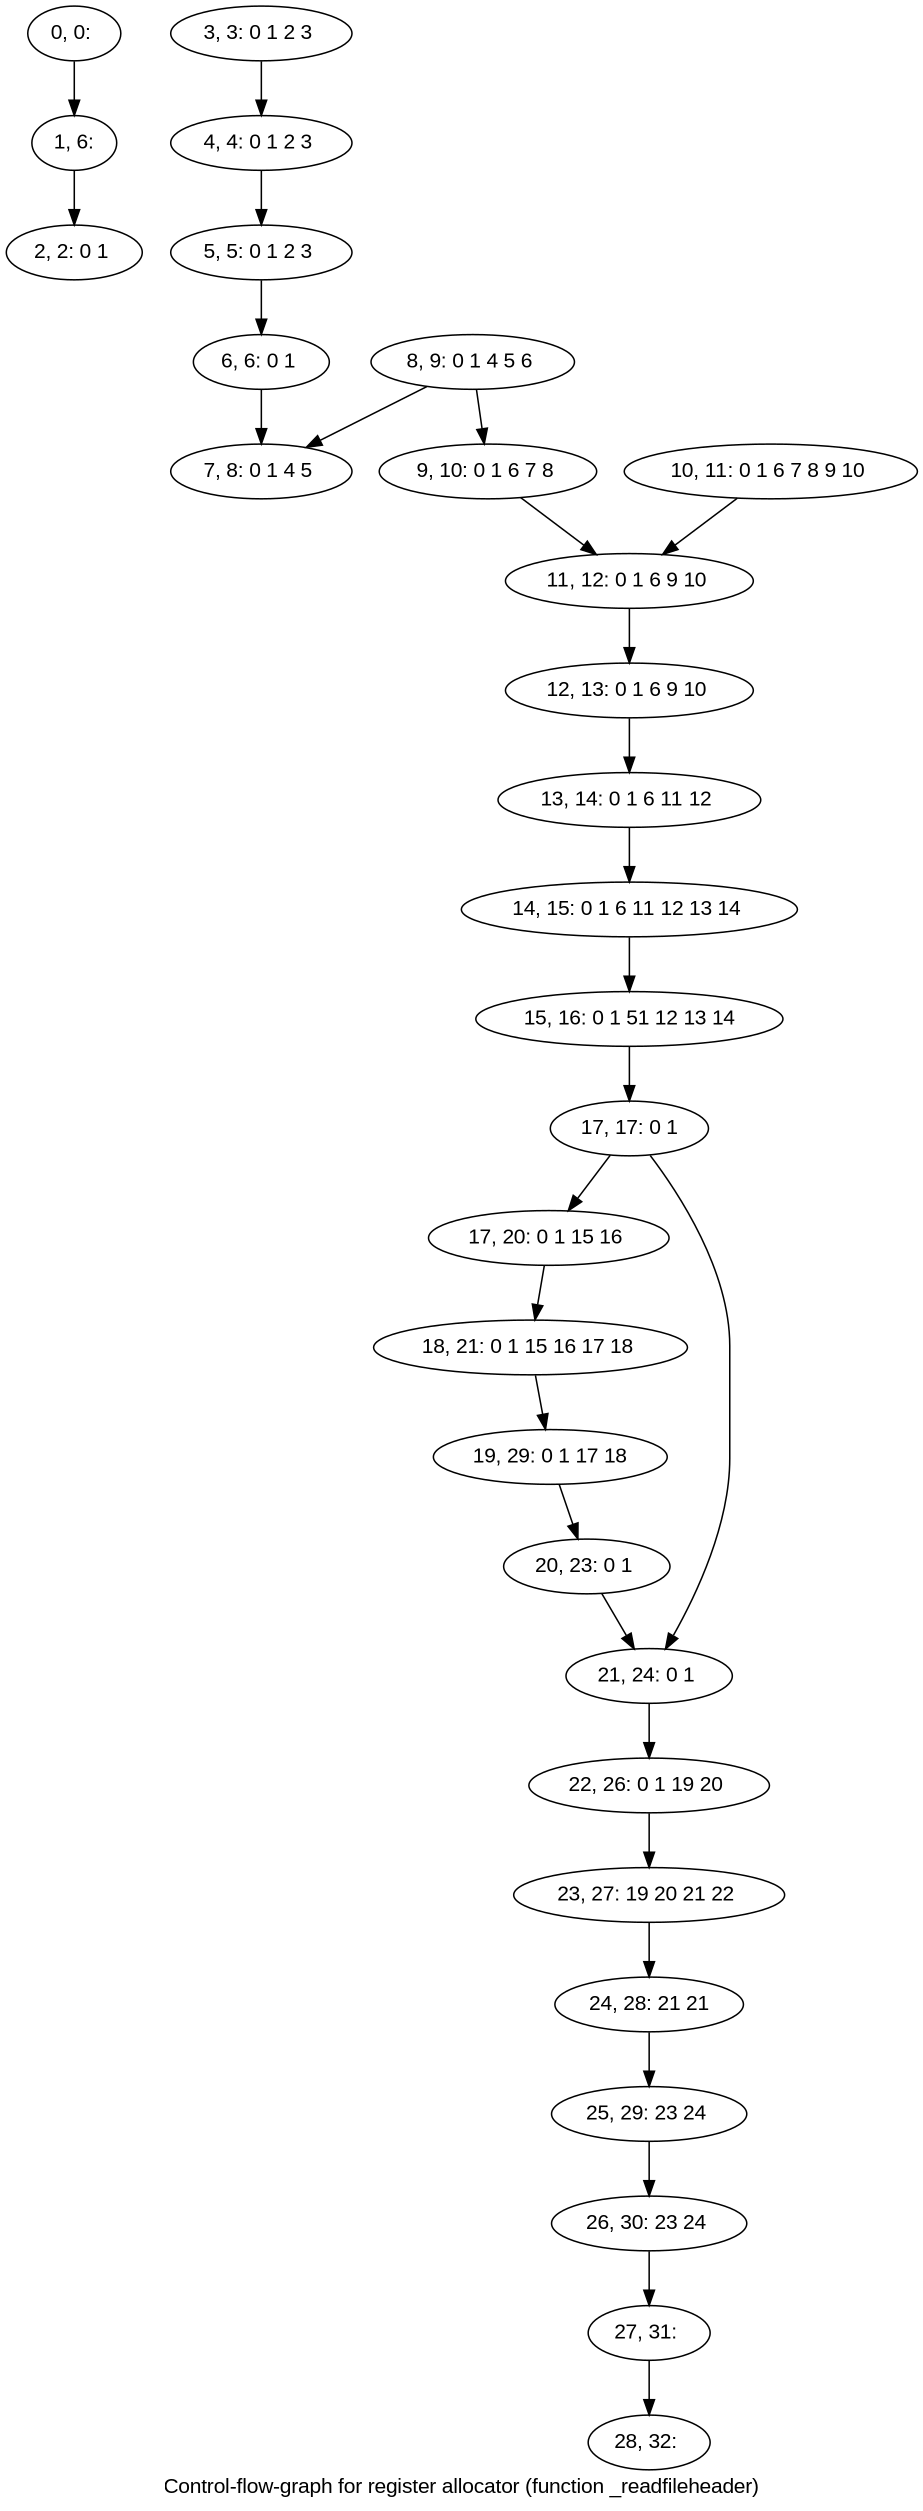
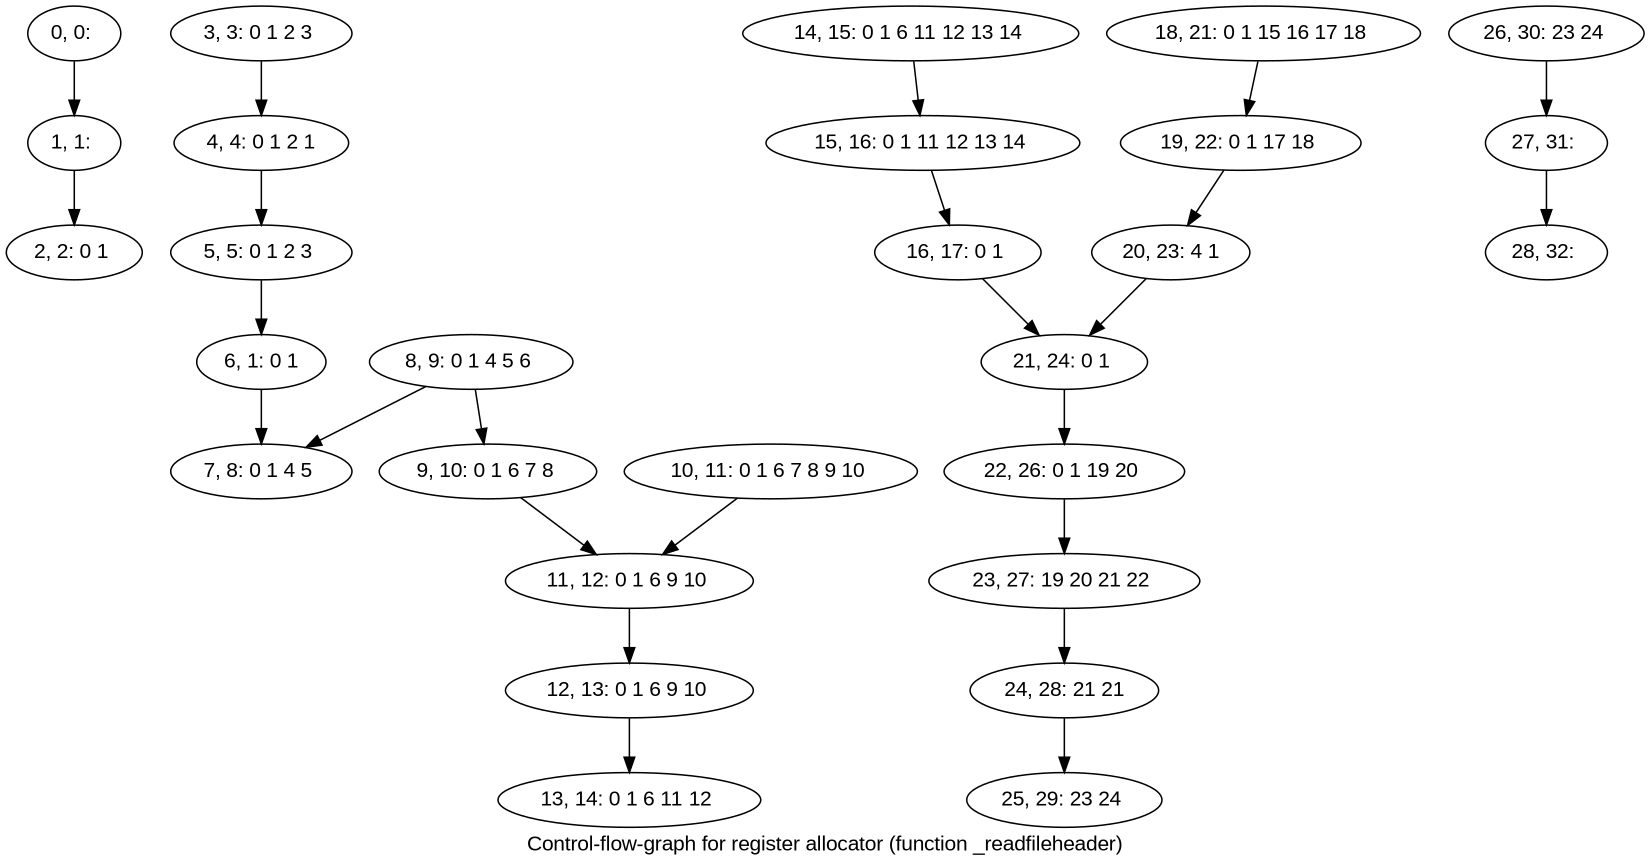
node "1, 6:": label "1, 6:" -> "1, 1:"
node "4, 4: 0 1 2 3": label "4, 4: 0 1 2 3" -> "4, 4: 0 1 2 1"
node "6, 6: 0 1": label "6, 6: 0 1" -> "6, 1: 0 1"
edge "13, 14: 0 1 6 11 12" -> "14, 15: 0 1 6 11 12 13 14": removed
node "15, 16: 0 1 51 12 13 14": label "15, 16: 0 1 51 12 13 14" -> "15, 16: 0 1 11 12 13 14"
node "17, 17: 0 1": label "17, 17: 0 1" -> "16, 17: 0 1"
node "17, 20: 0 1 15 16": removed
node "19, 29: 0 1 17 18": label "19, 29: 0 1 17 18" -> "19, 22: 0 1 17 18"
node "20, 23: 0 1": label "20, 23: 0 1" -> "20, 23: 4 1"
edge "25, 29: 23 24" -> "26, 30: 23 24": removed
